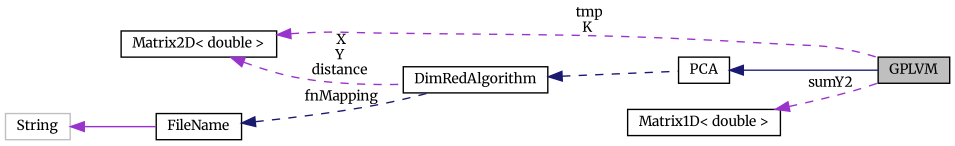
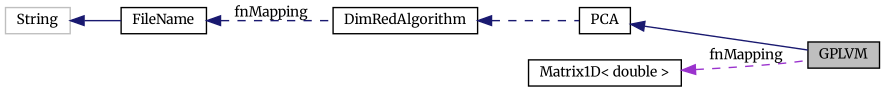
node "Matrix2D< double >": removed
edge "GPLVM" -> "Matrix1D< double >": label " sumY2" -> " fnMapping"
edge "FileName" -> "String": color darkorchid3 -> midnightblue
